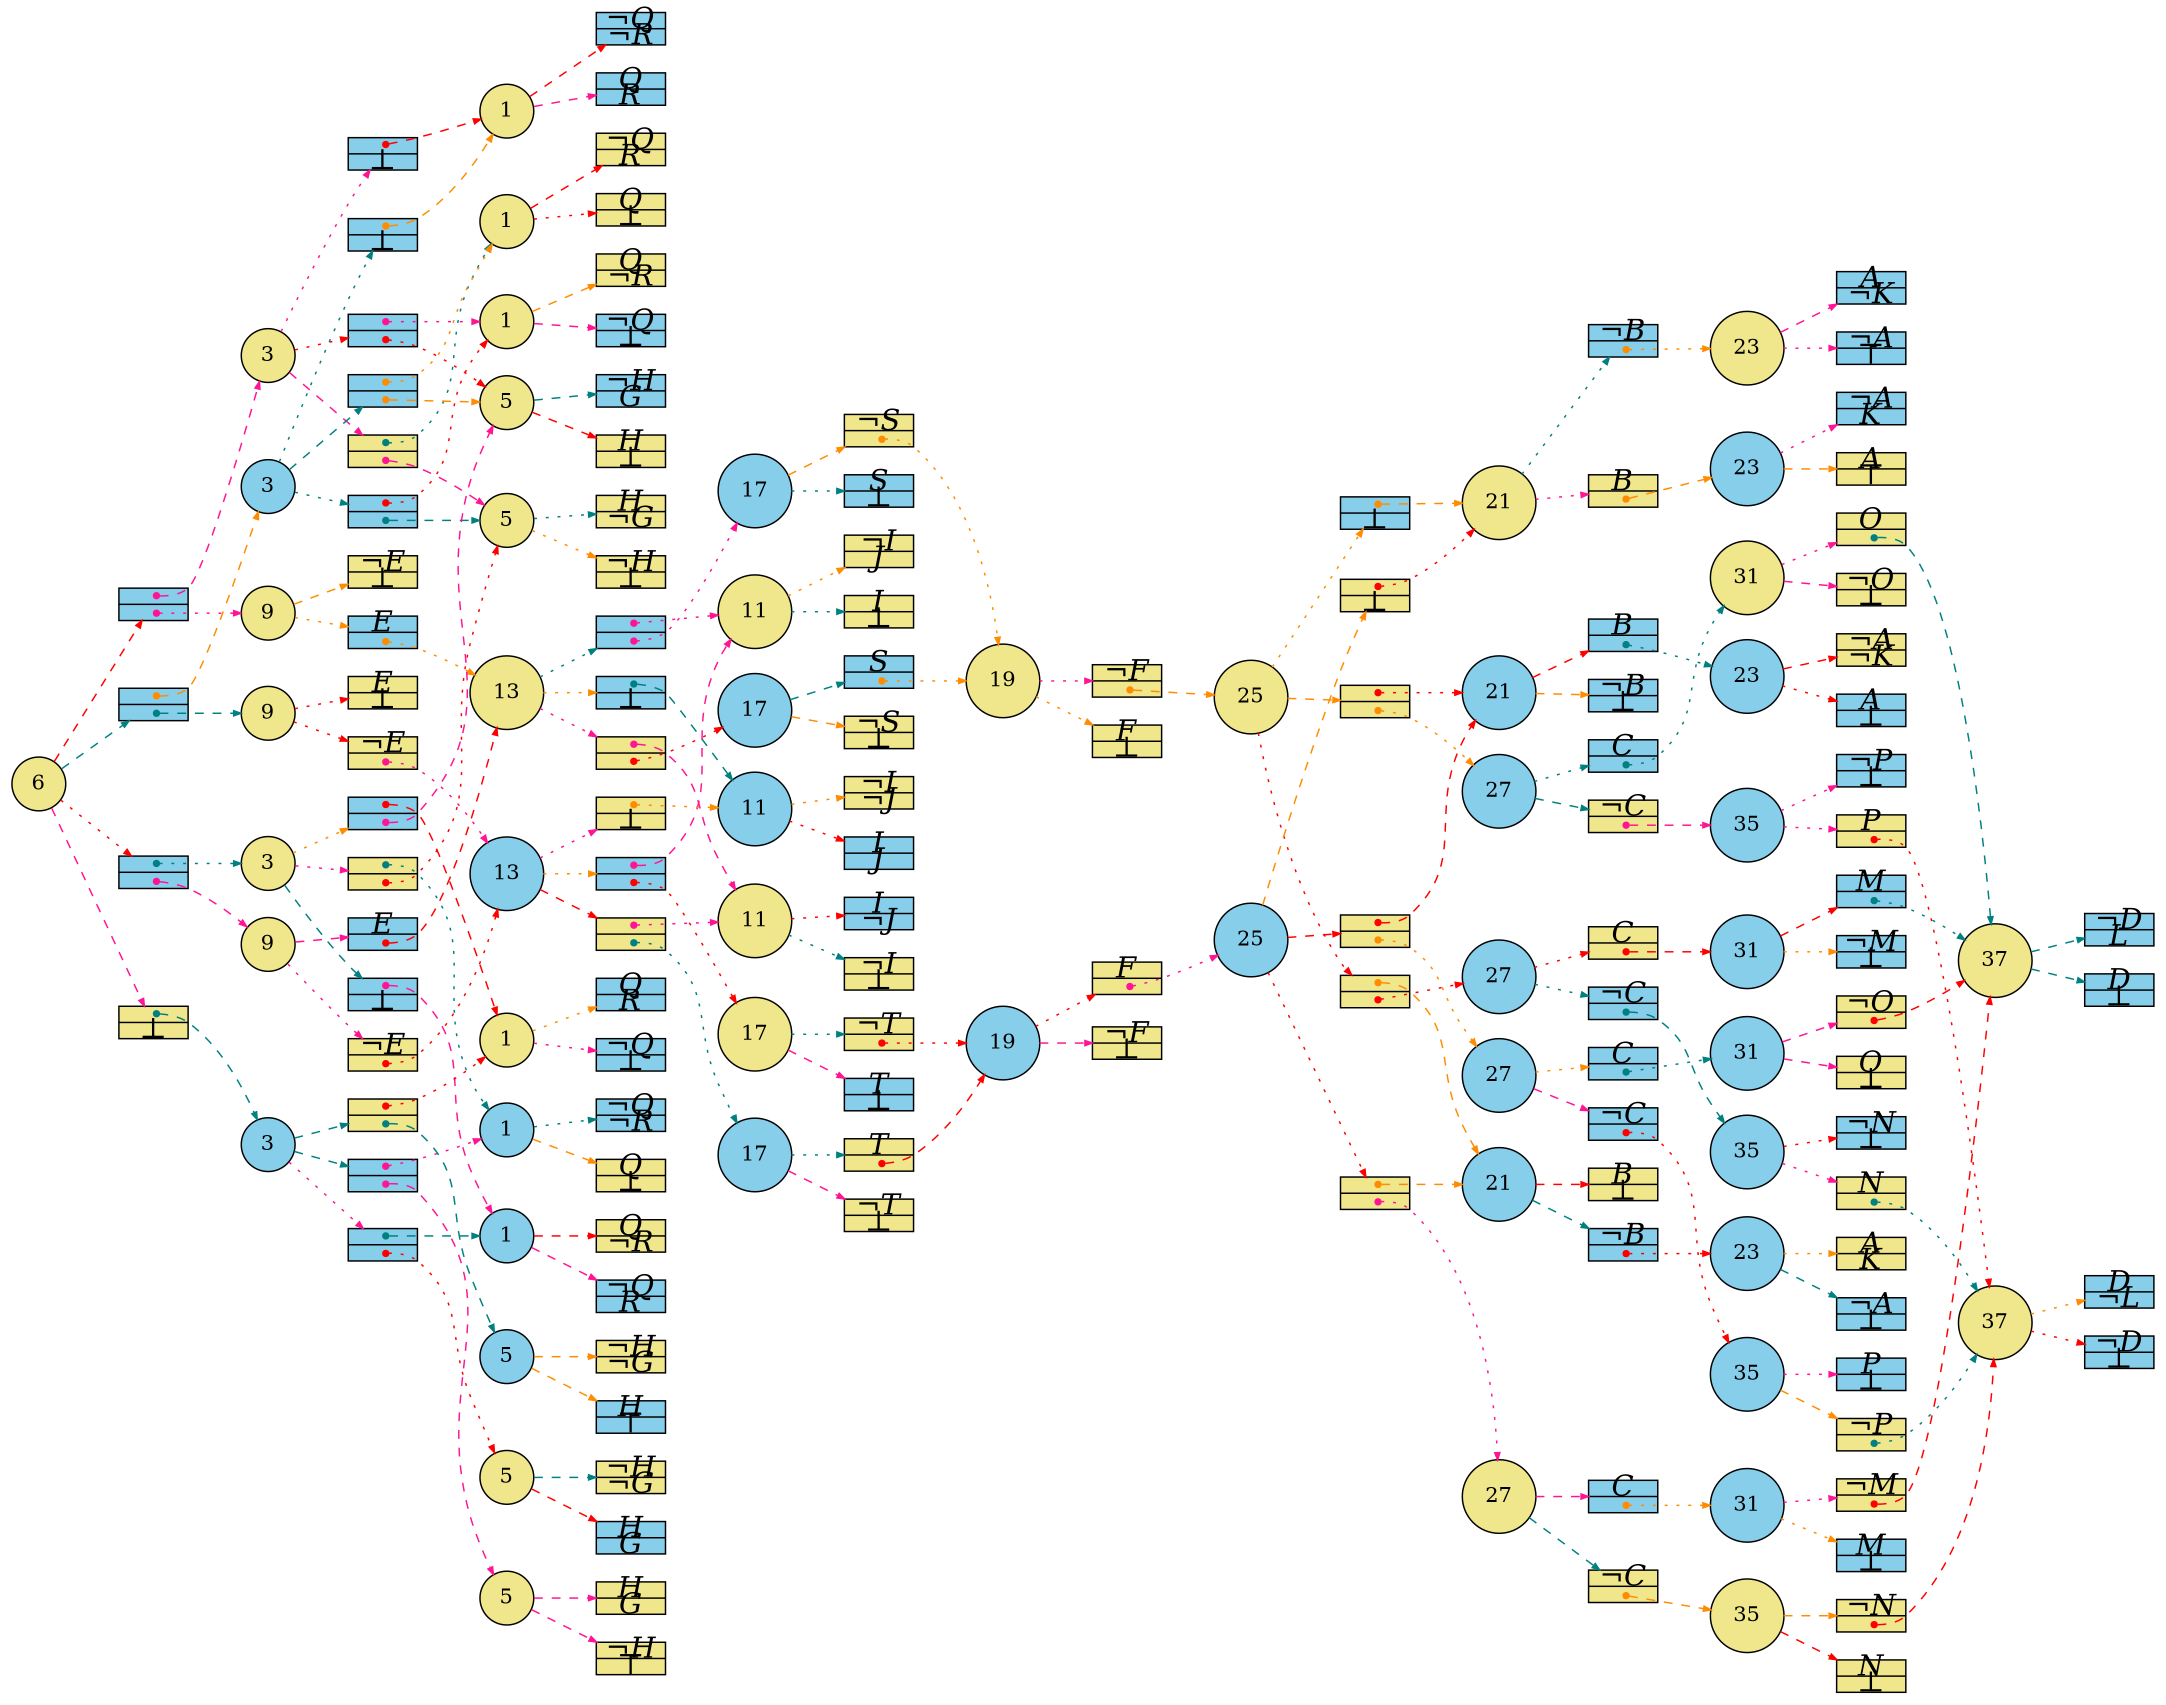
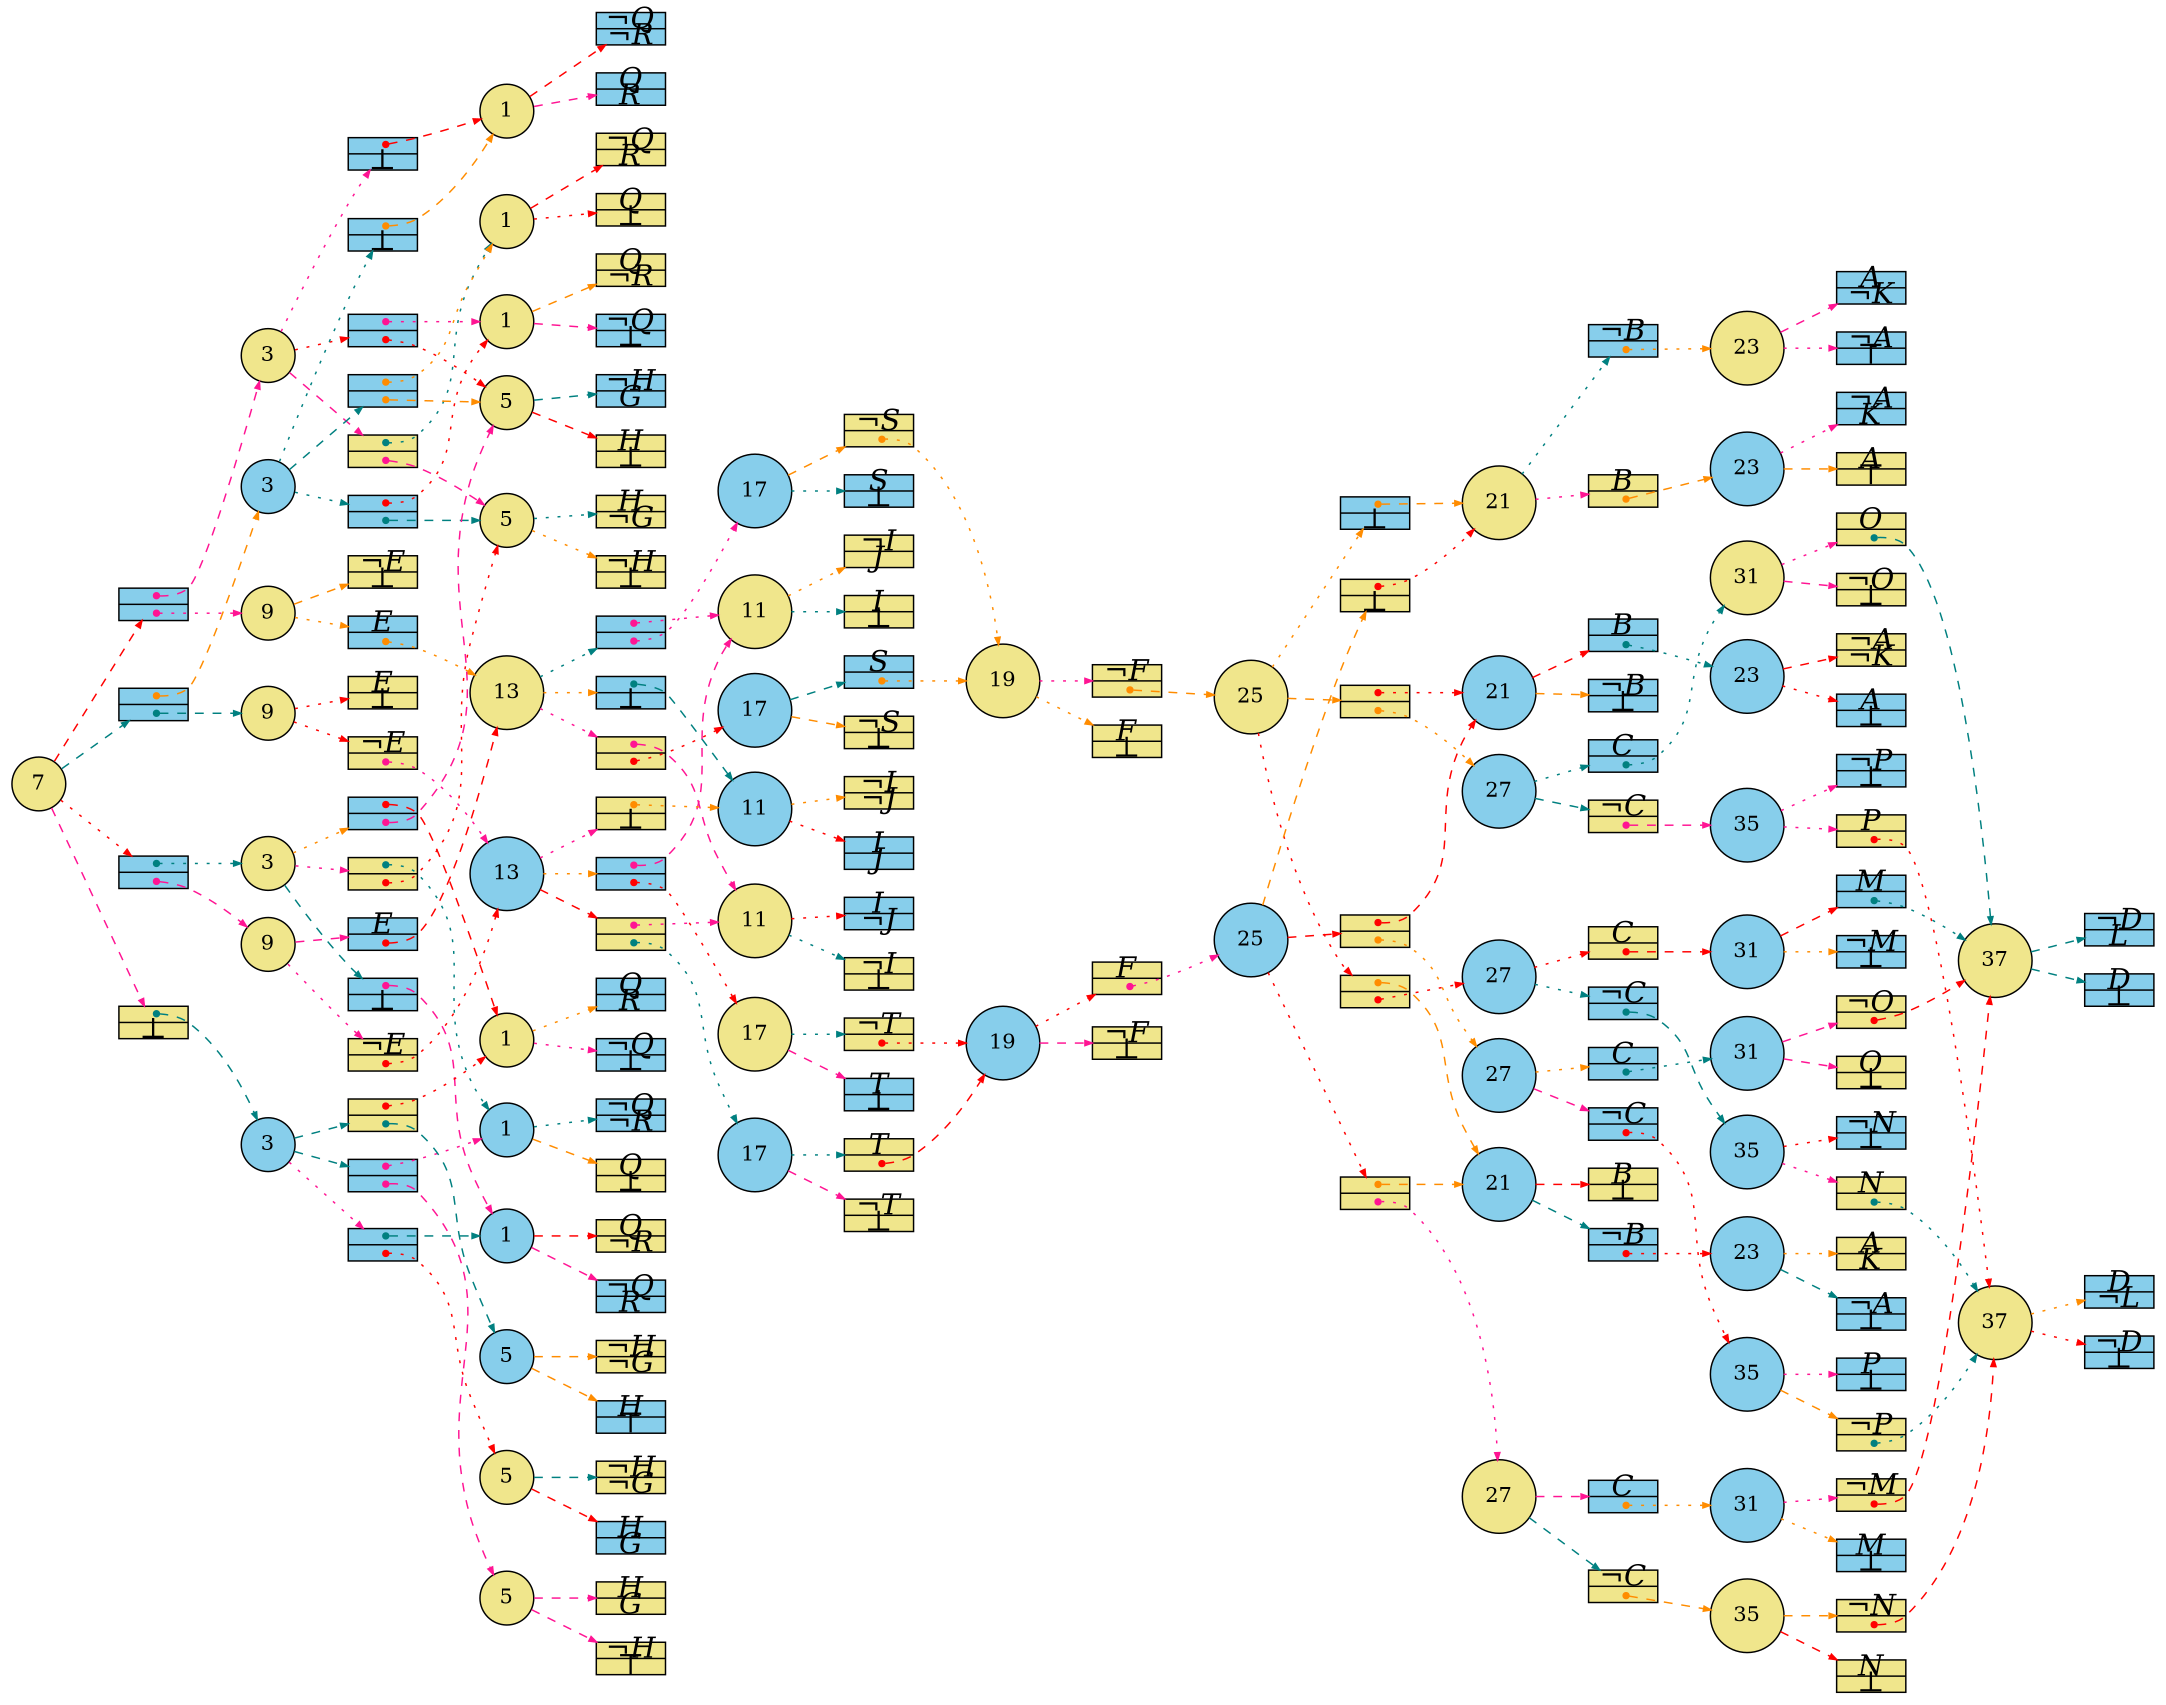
node "6": label "6" -> "7"
